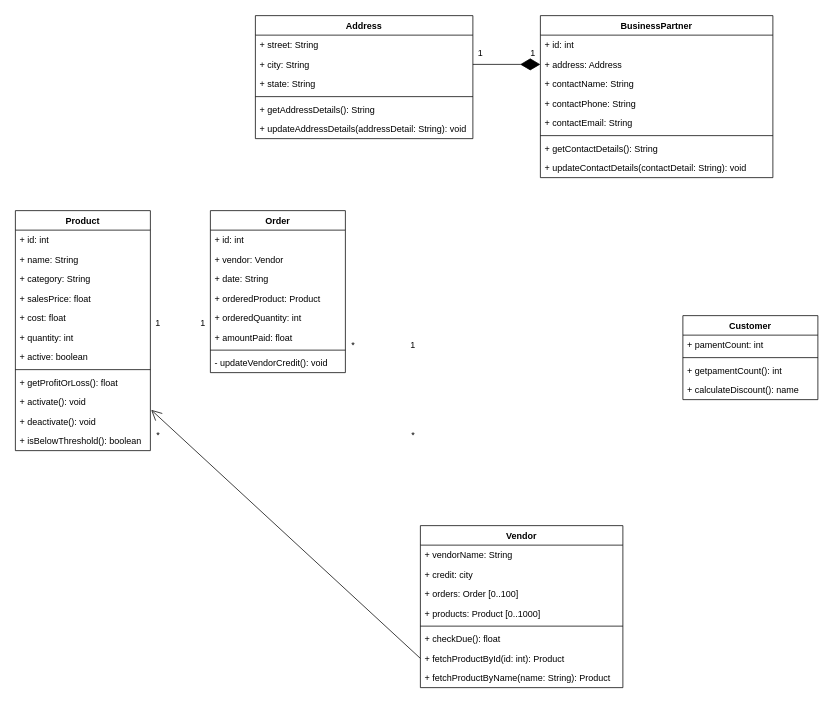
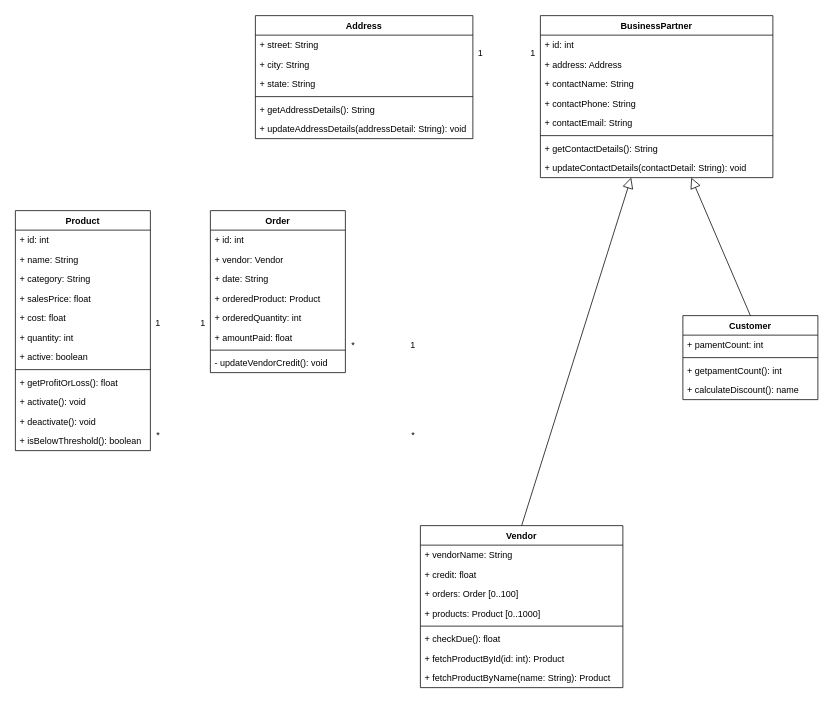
edge "+ city: String" -> "+ address: Address": removed
edge "Customer" -> "BusinessPartner": added
edge "Vendor" -> "BusinessPartner": added
edge "+ fetchProductById(id: int): Product" -> "+ deactivate(): void": removed
node "+ credit: city": label "+ credit: city" -> "+ credit: float"
